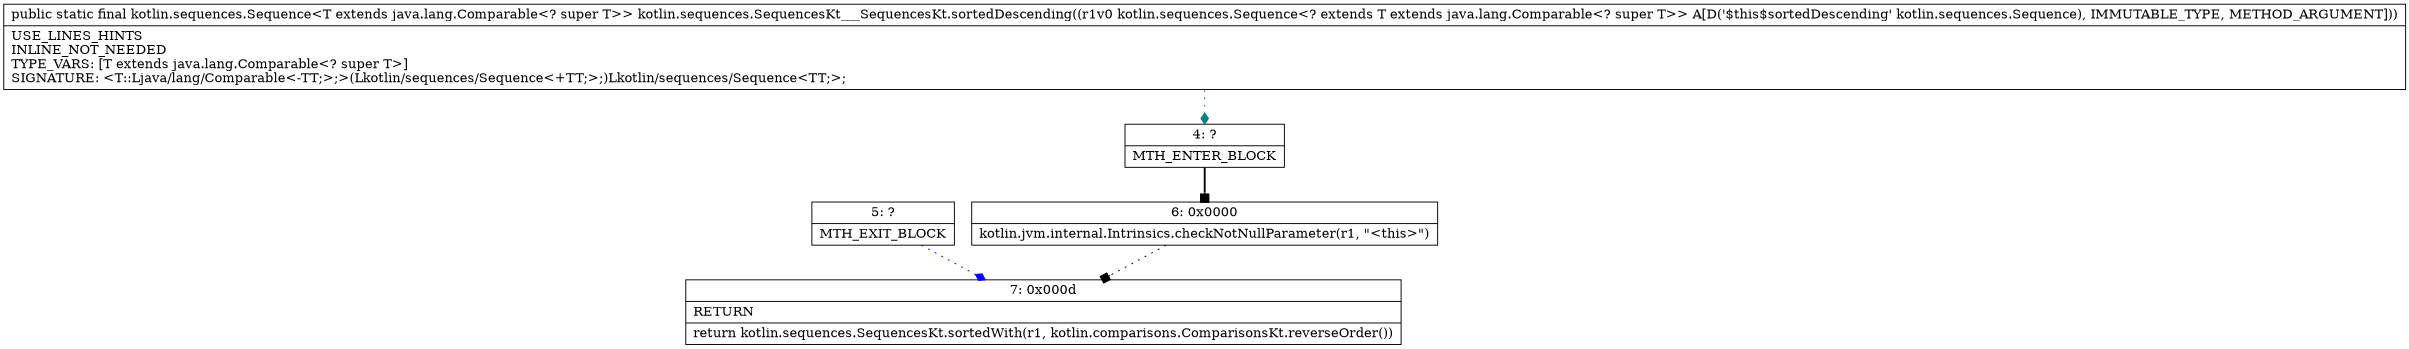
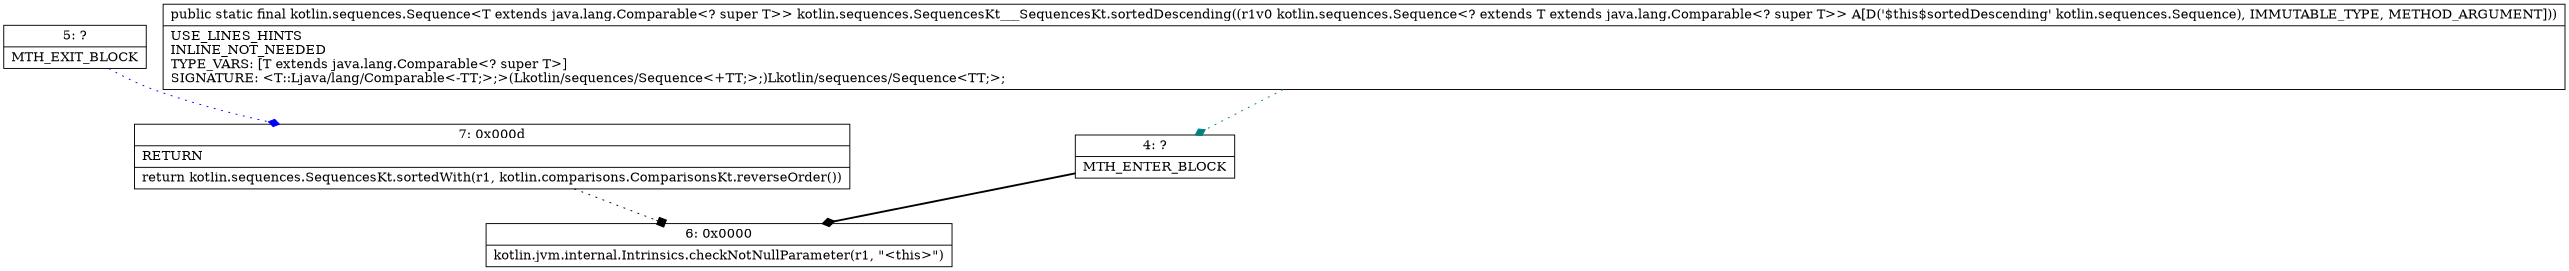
edge "4: ?" -> "6: 0x0000": arrowhead box -> diamond
edge "6: 0x0000" -> "7: 0x000d": reversed
